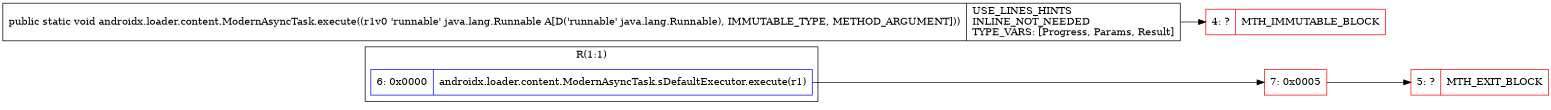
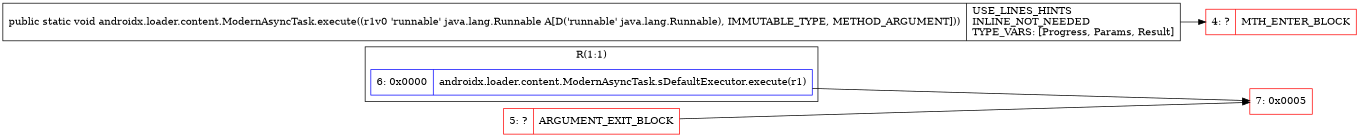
node "4: ?": text "MTH_IMMUTABLE_BLOCK" -> "MTH_ENTER_BLOCK"
edge "7: 0x0005" -> "5: ?": reversed
node "5: ?": text "MTH_EXIT_BLOCK" -> "ARGUMENT_EXIT_BLOCK"
